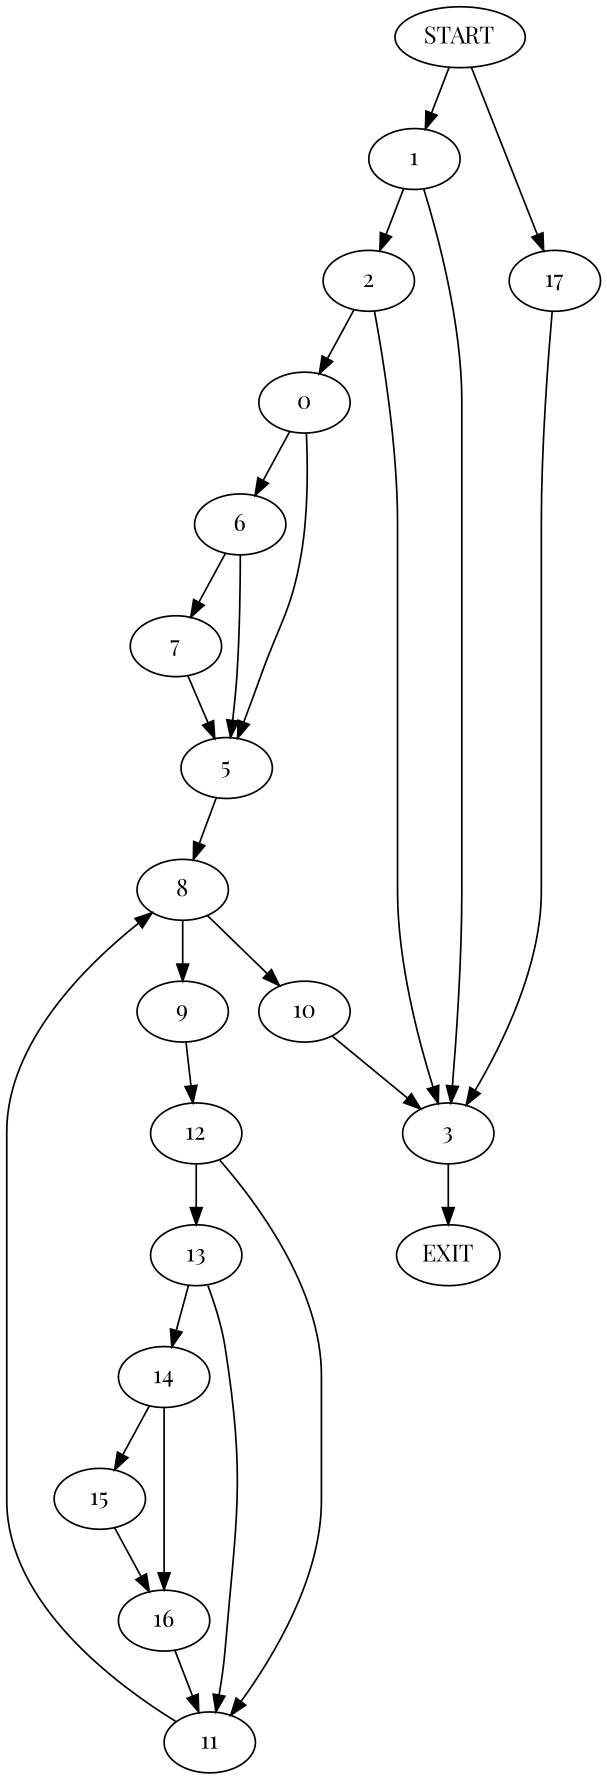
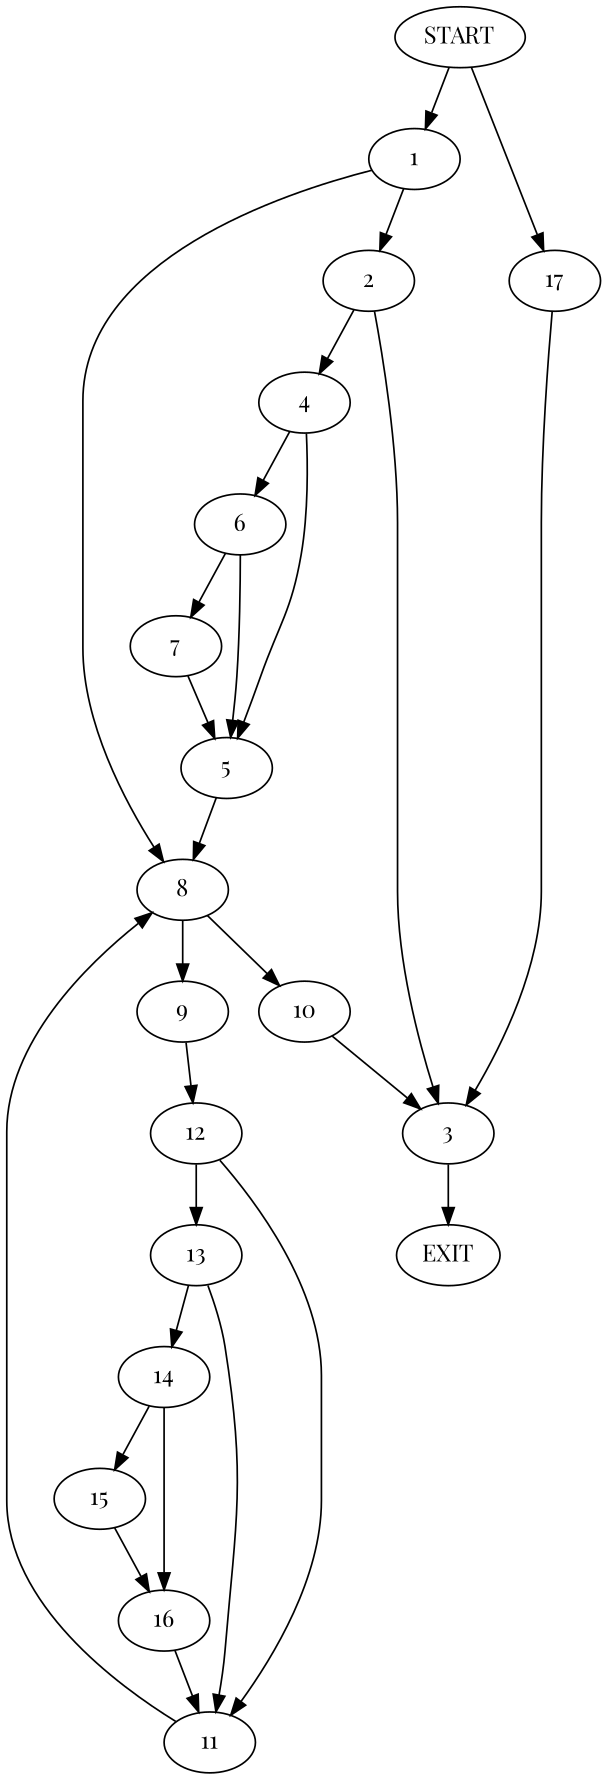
node "0": label "0" -> "4"
edge "1" -> "3": now "1" -> "8"
